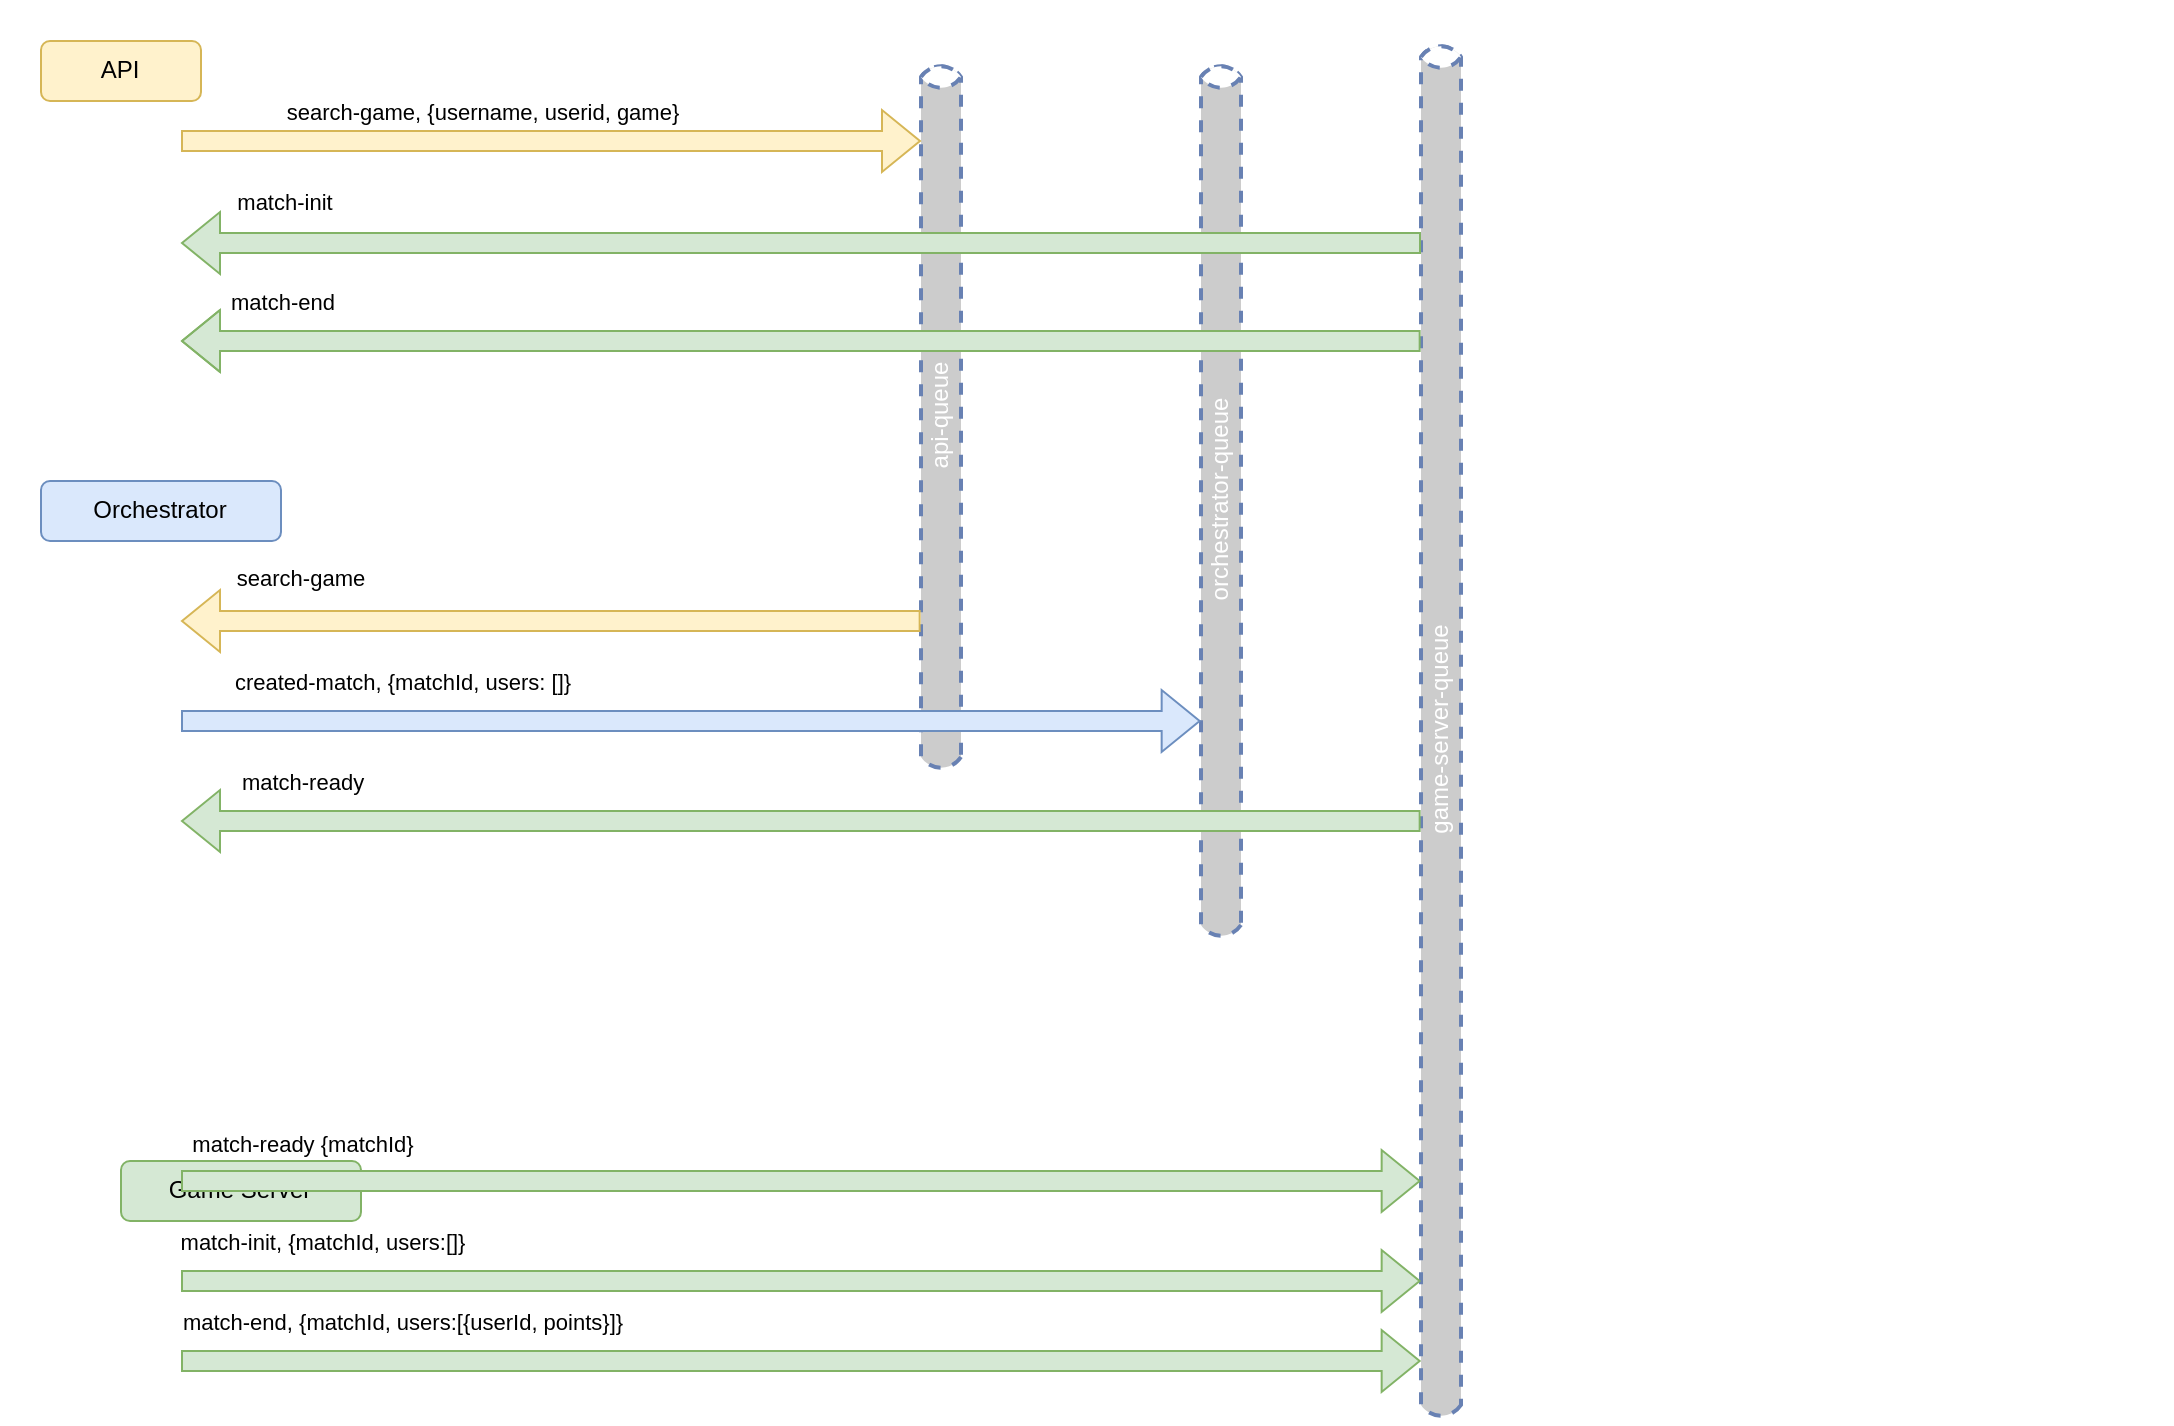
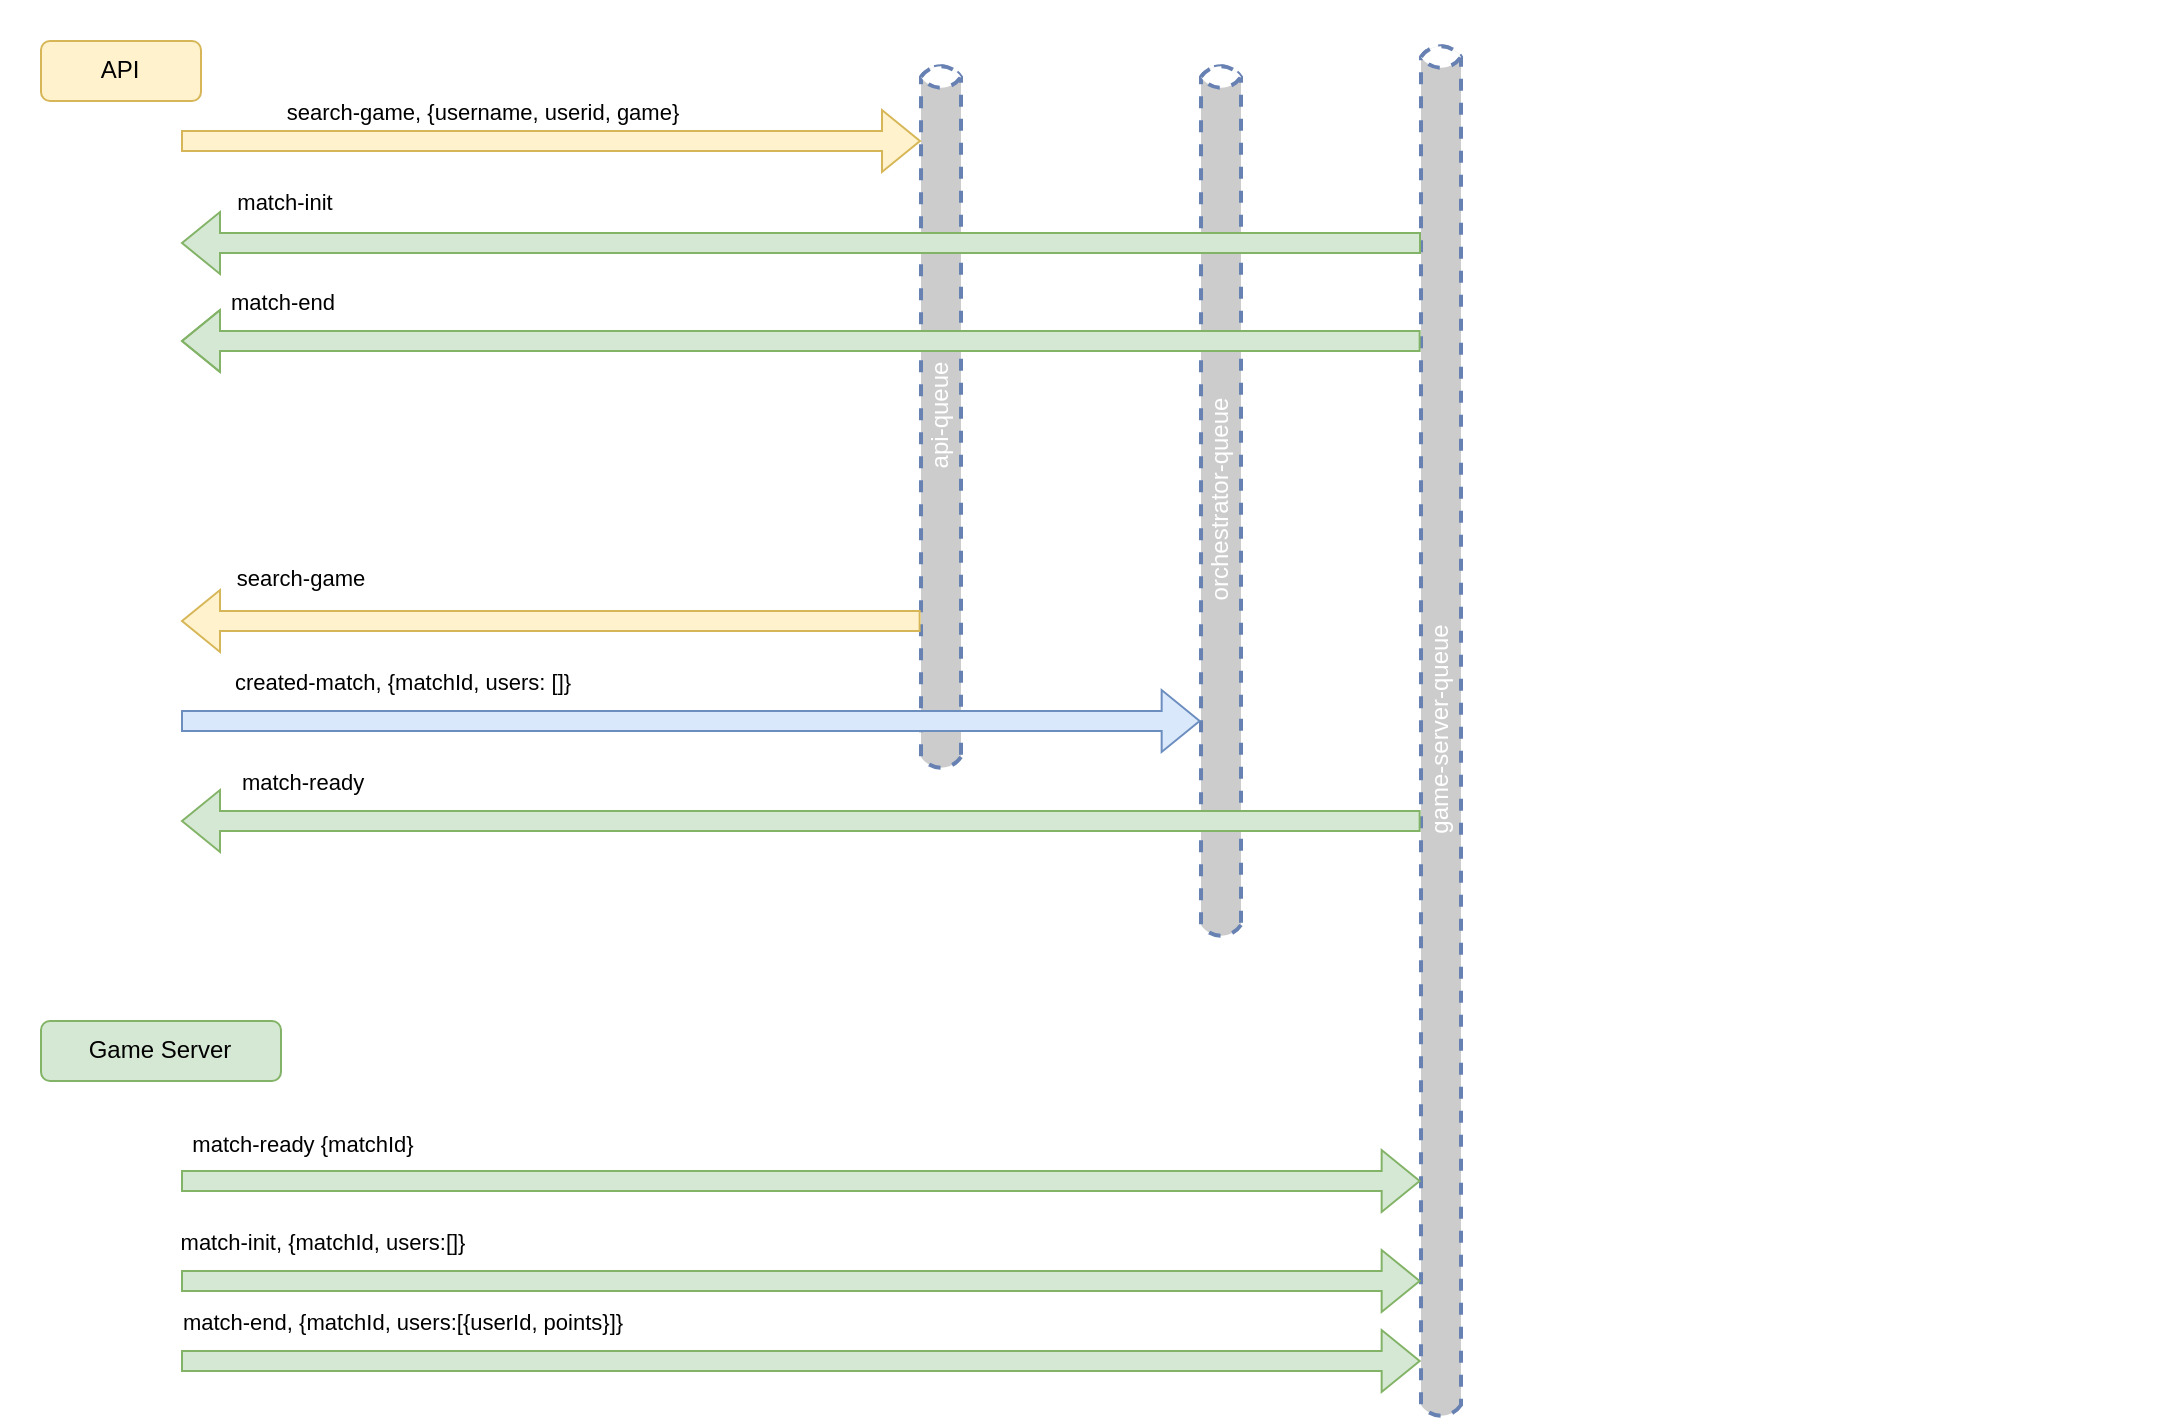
node "Orchestrator": removed
node "Game Server": moved (241, 1191) -> (161, 1051)
